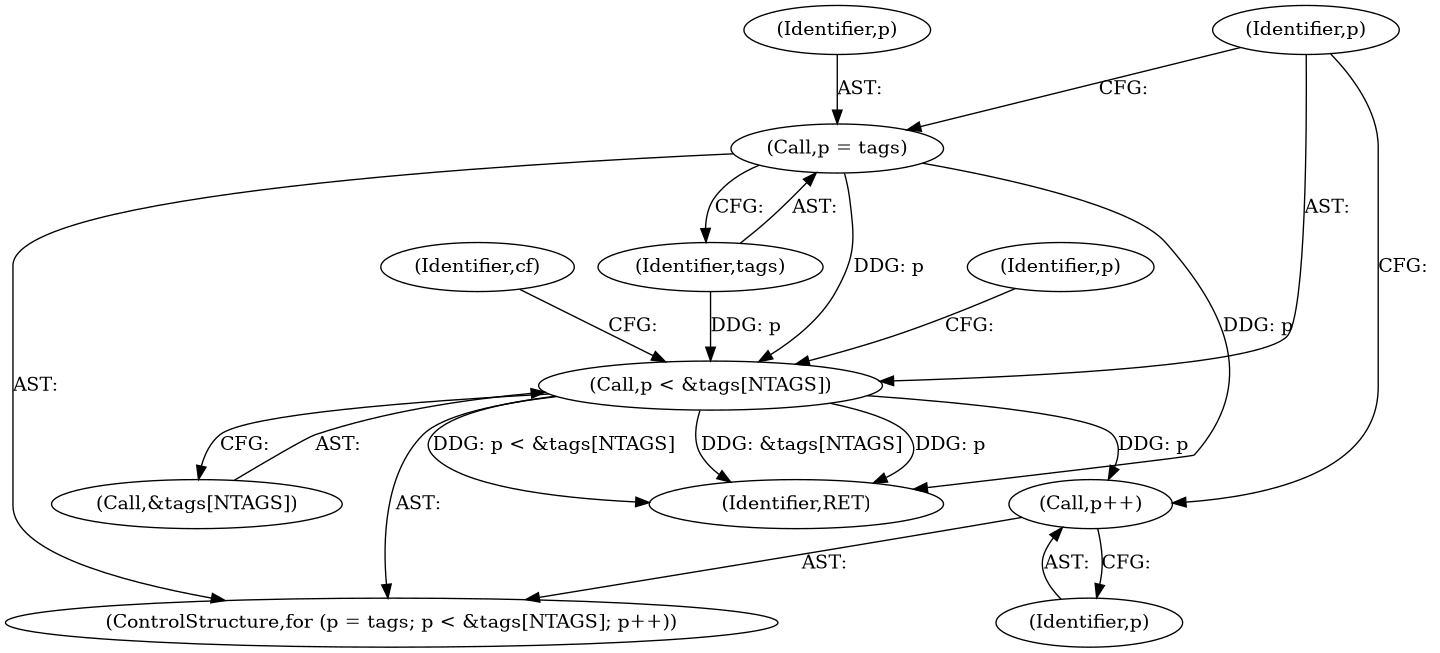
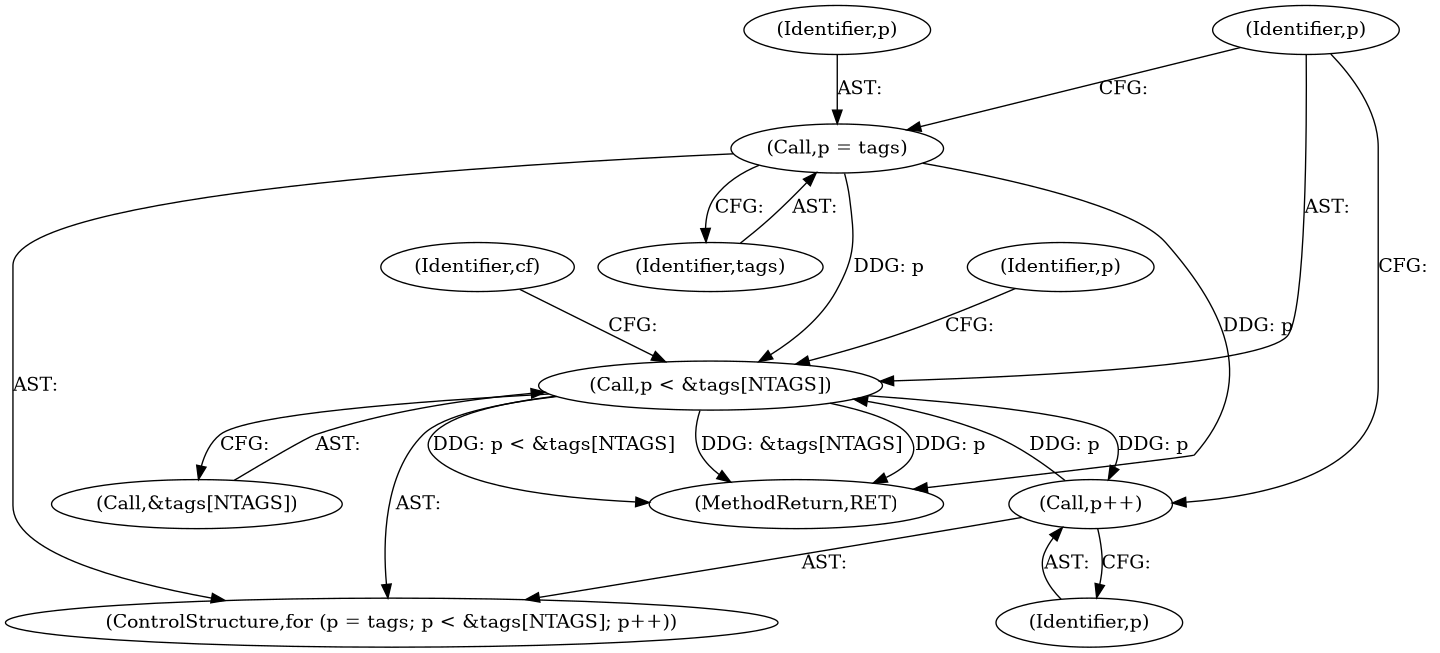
edge "(Identifier,tags)" -> "(Call,p < &tags[NTAGS])": now "(Call,p++)" -> "(Call,p < &tags[NTAGS])"
node "(Identifier,RET)": label "(Identifier,RET)" -> "(MethodReturn,RET)"
